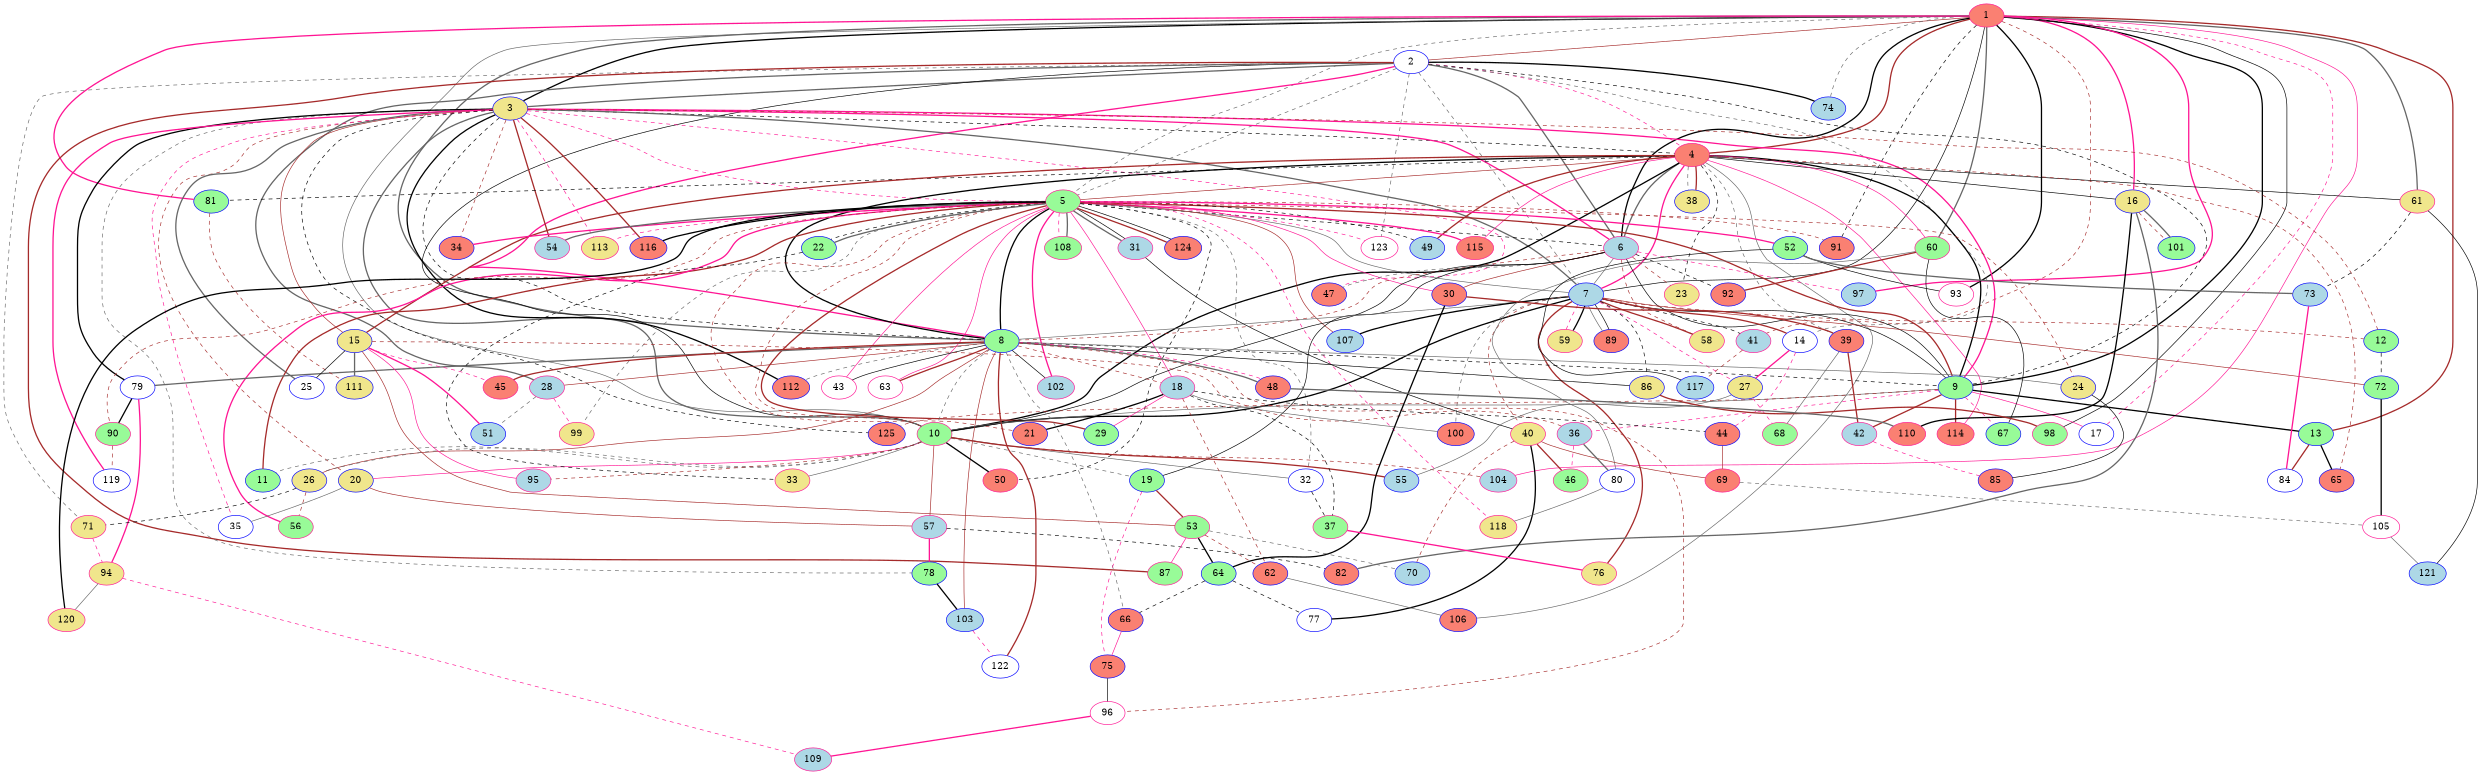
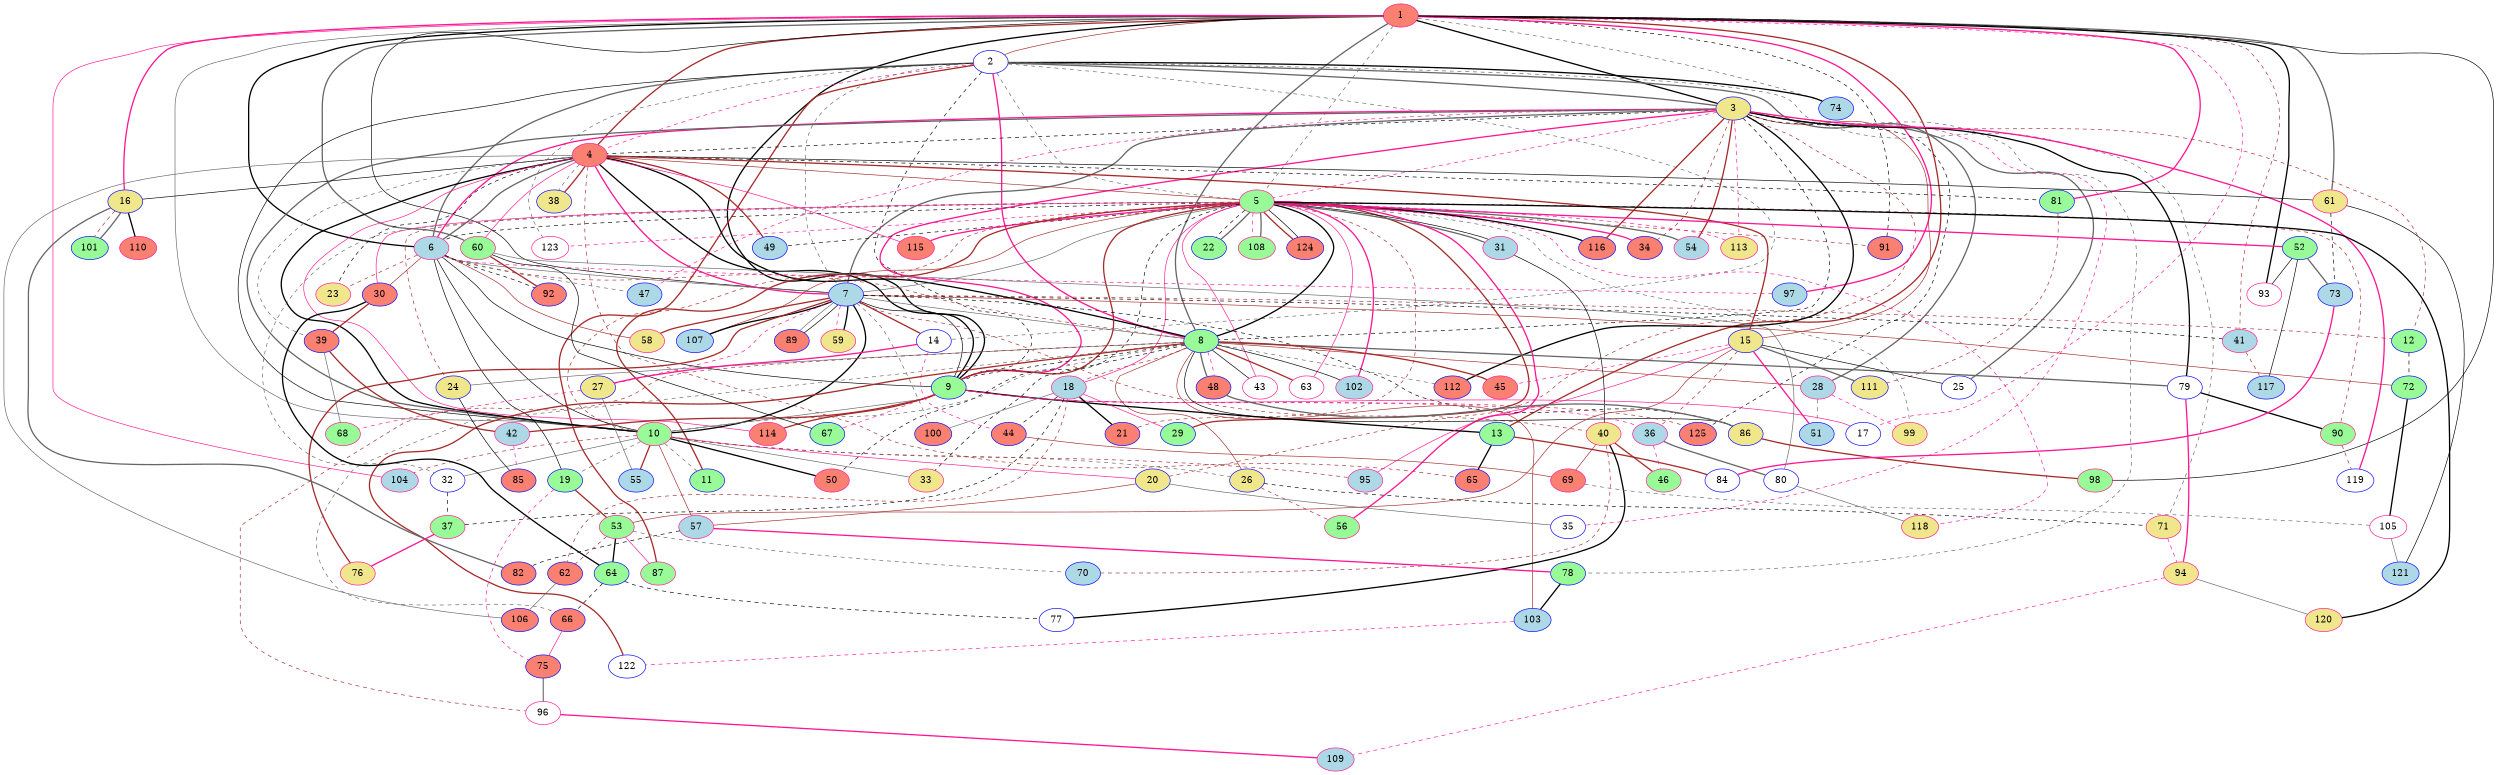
node "47": fillcolor salmon -> lightblue
edge "6" -- "58": style dashed -> solid
edge "22" -- "33": now "8" -- "33"
edge "48" -- "110": now "48" -- "86"
